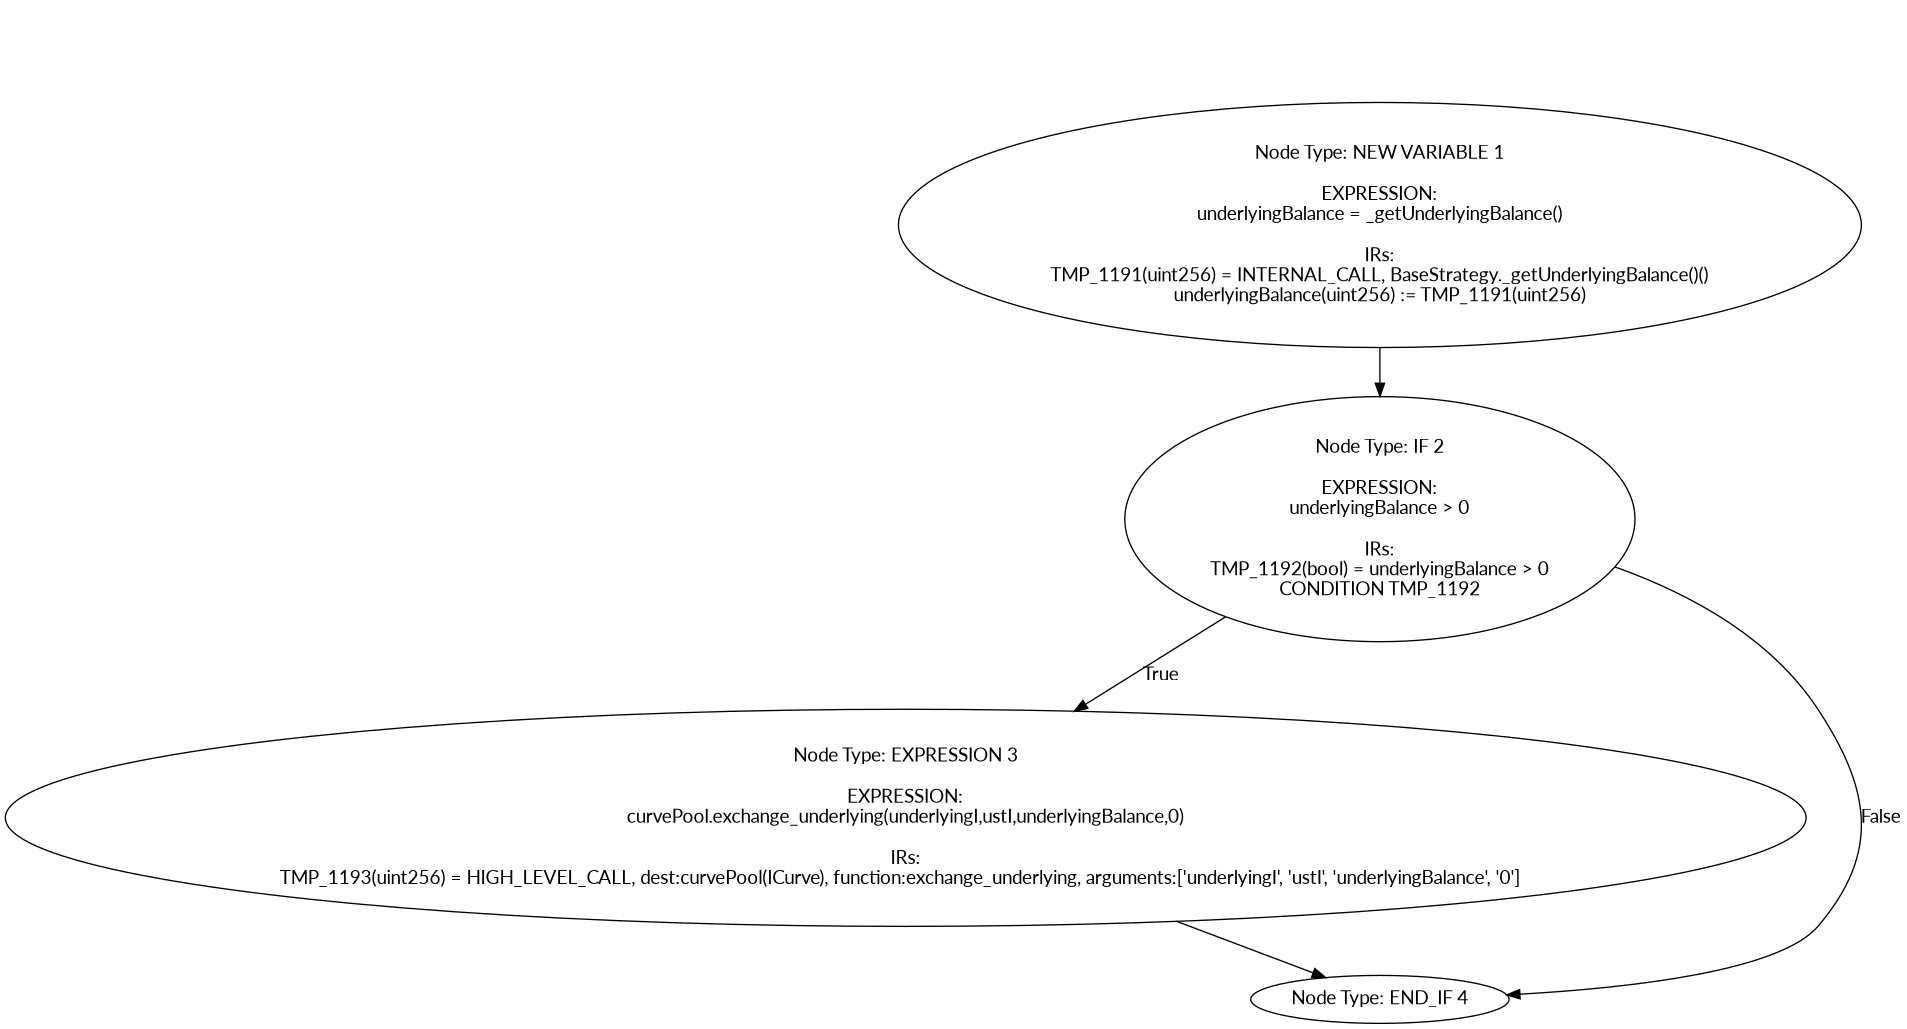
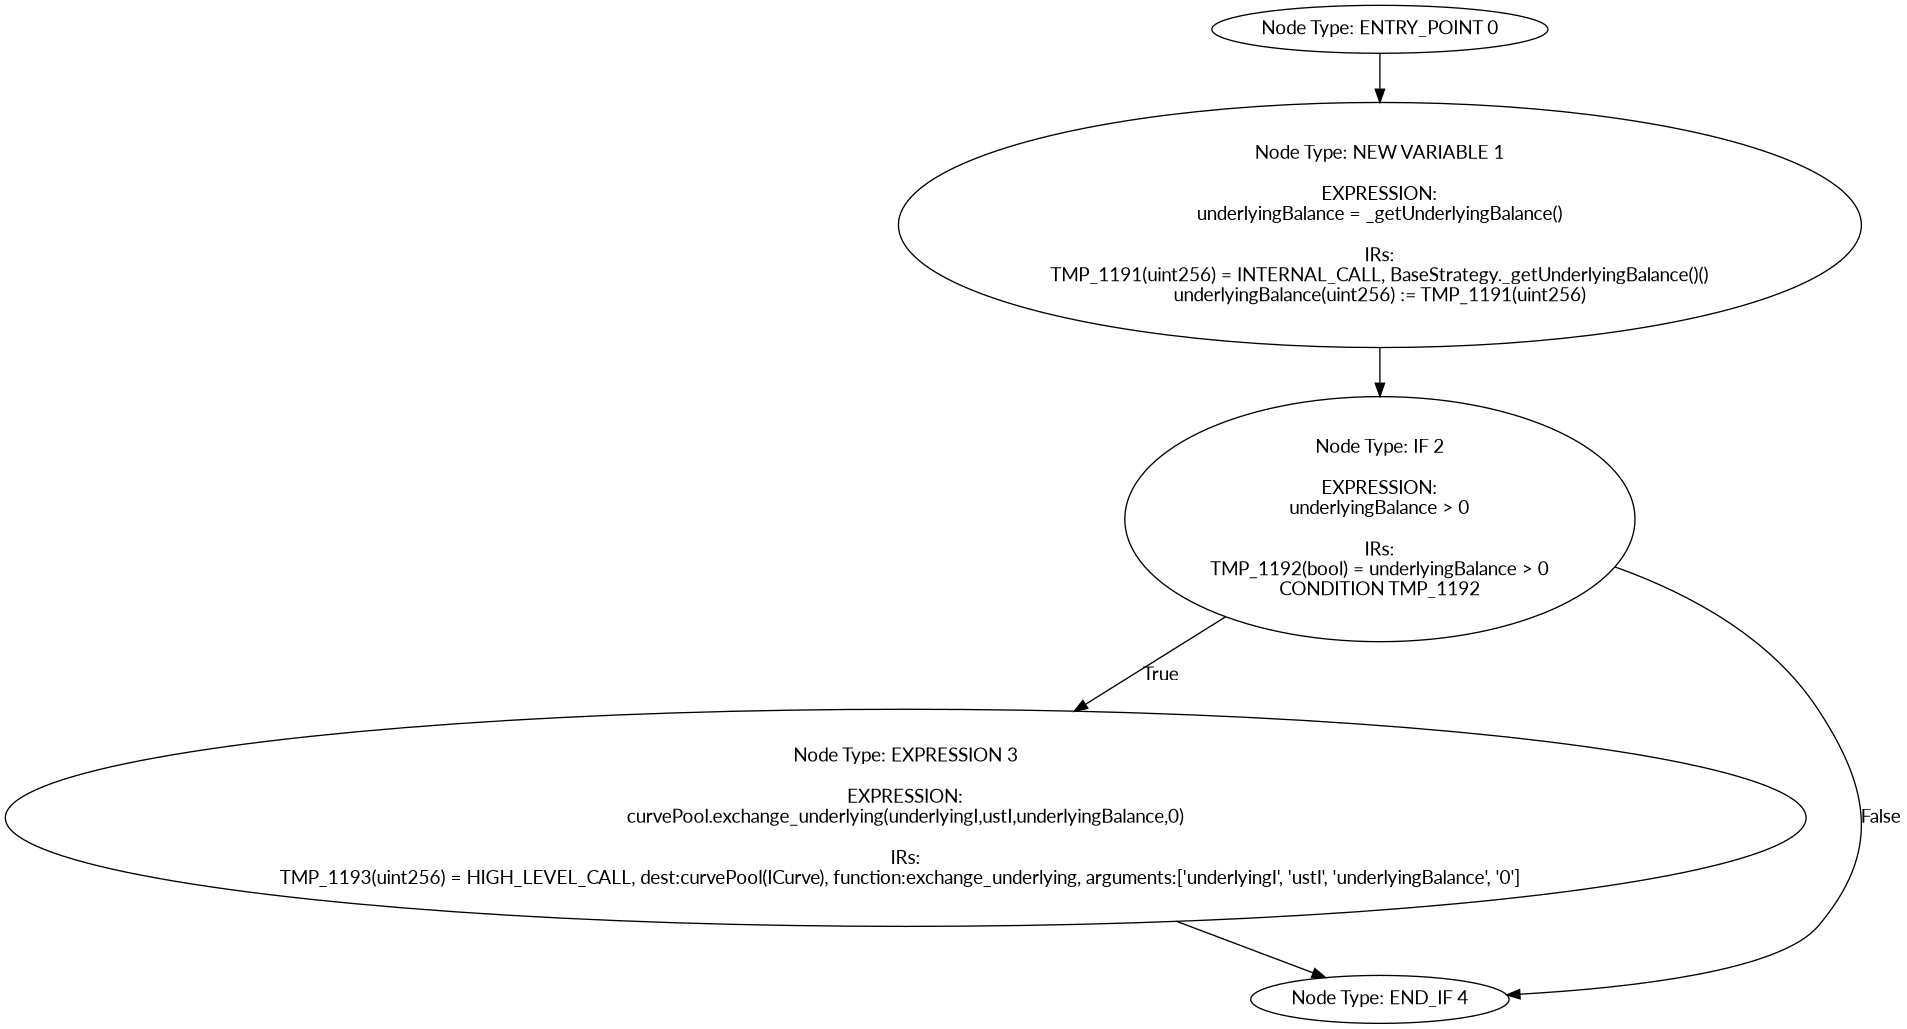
node "Node Type: ENTRY_POINT 0": added
